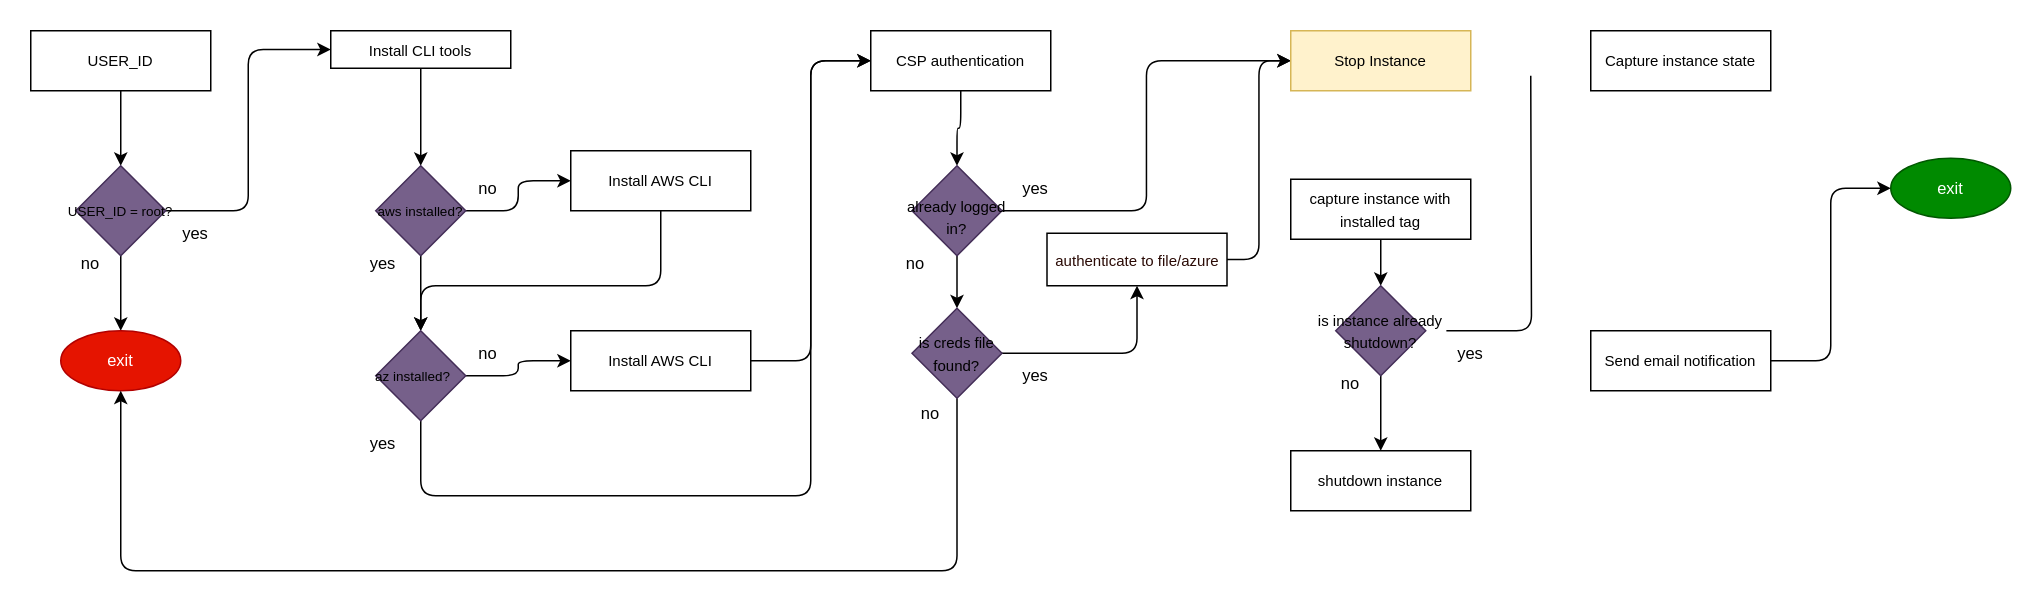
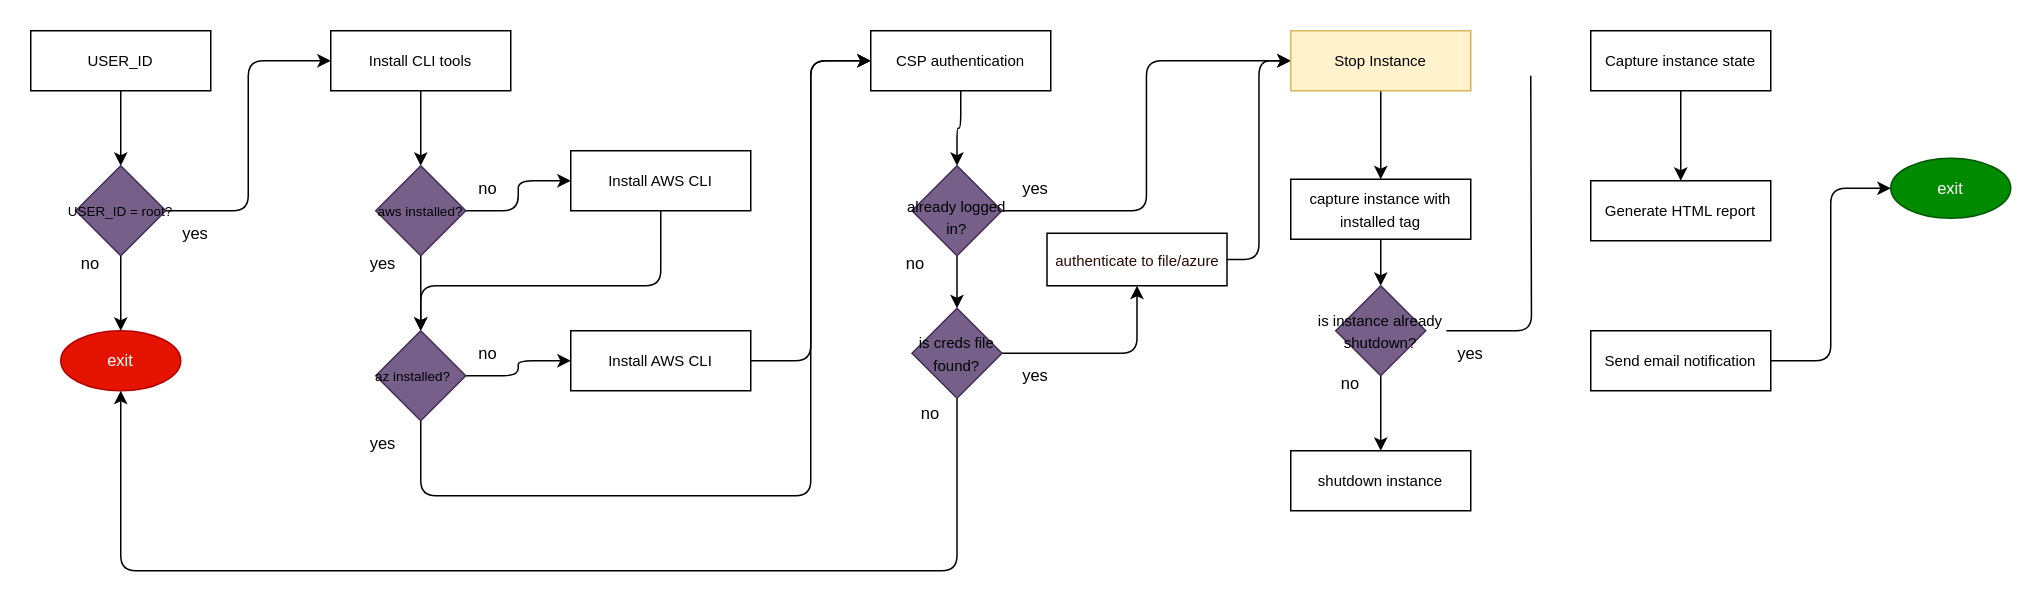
node "Install CLI tools": size 180x38 -> 180x60
edge "Stop Instance" -> "capture instance with installed tag": added
edge "Capture instance state" -> "Generate HTML report": added
node "Generate HTML report": added
